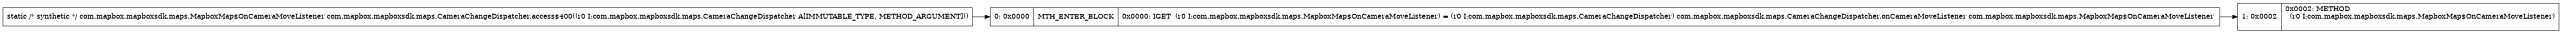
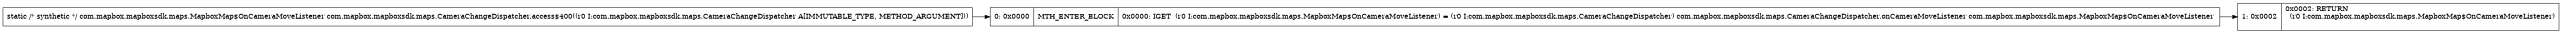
node "1: 0x0002": text "0x0002: METHOD" -> "0x0002: RETURN"
